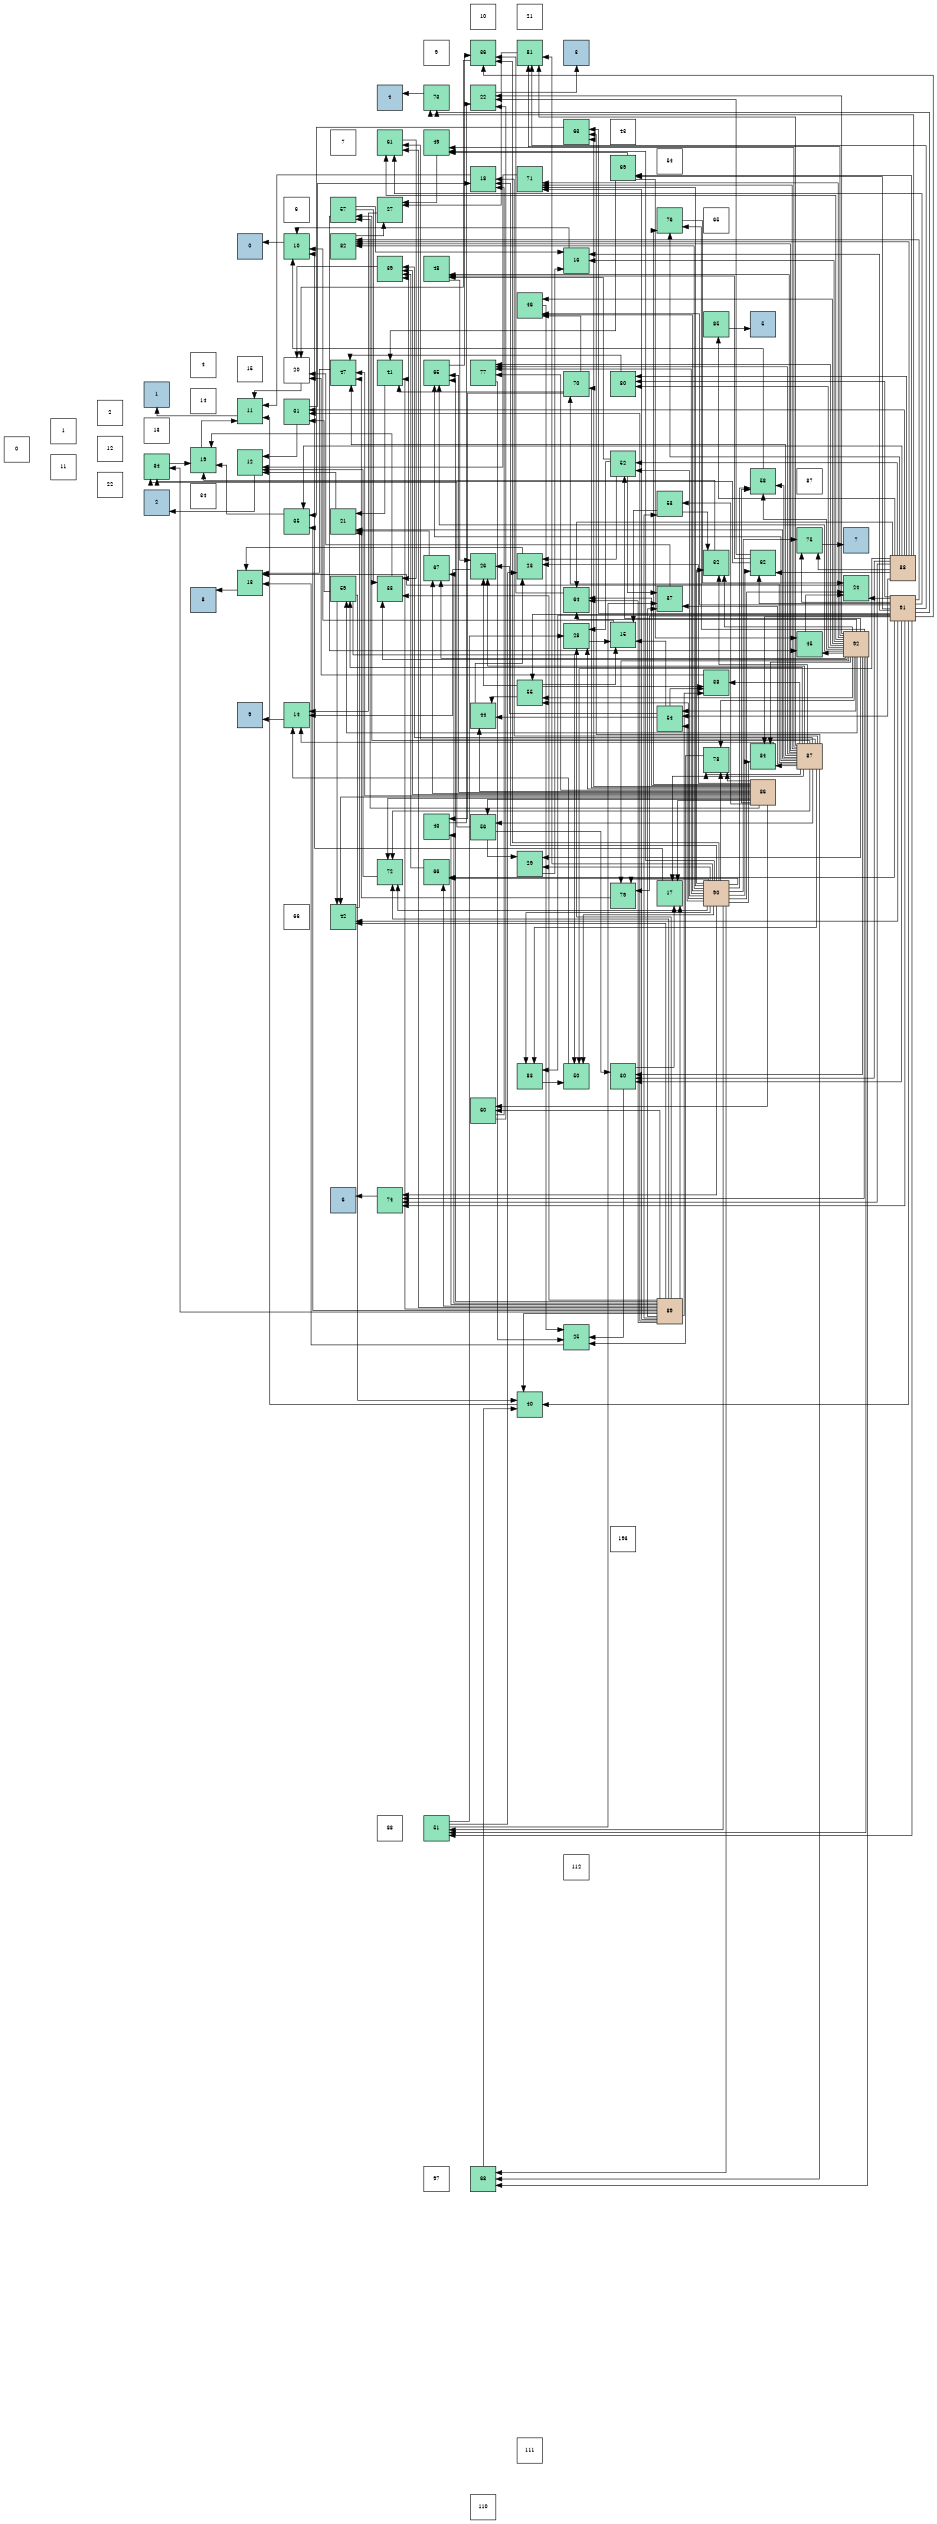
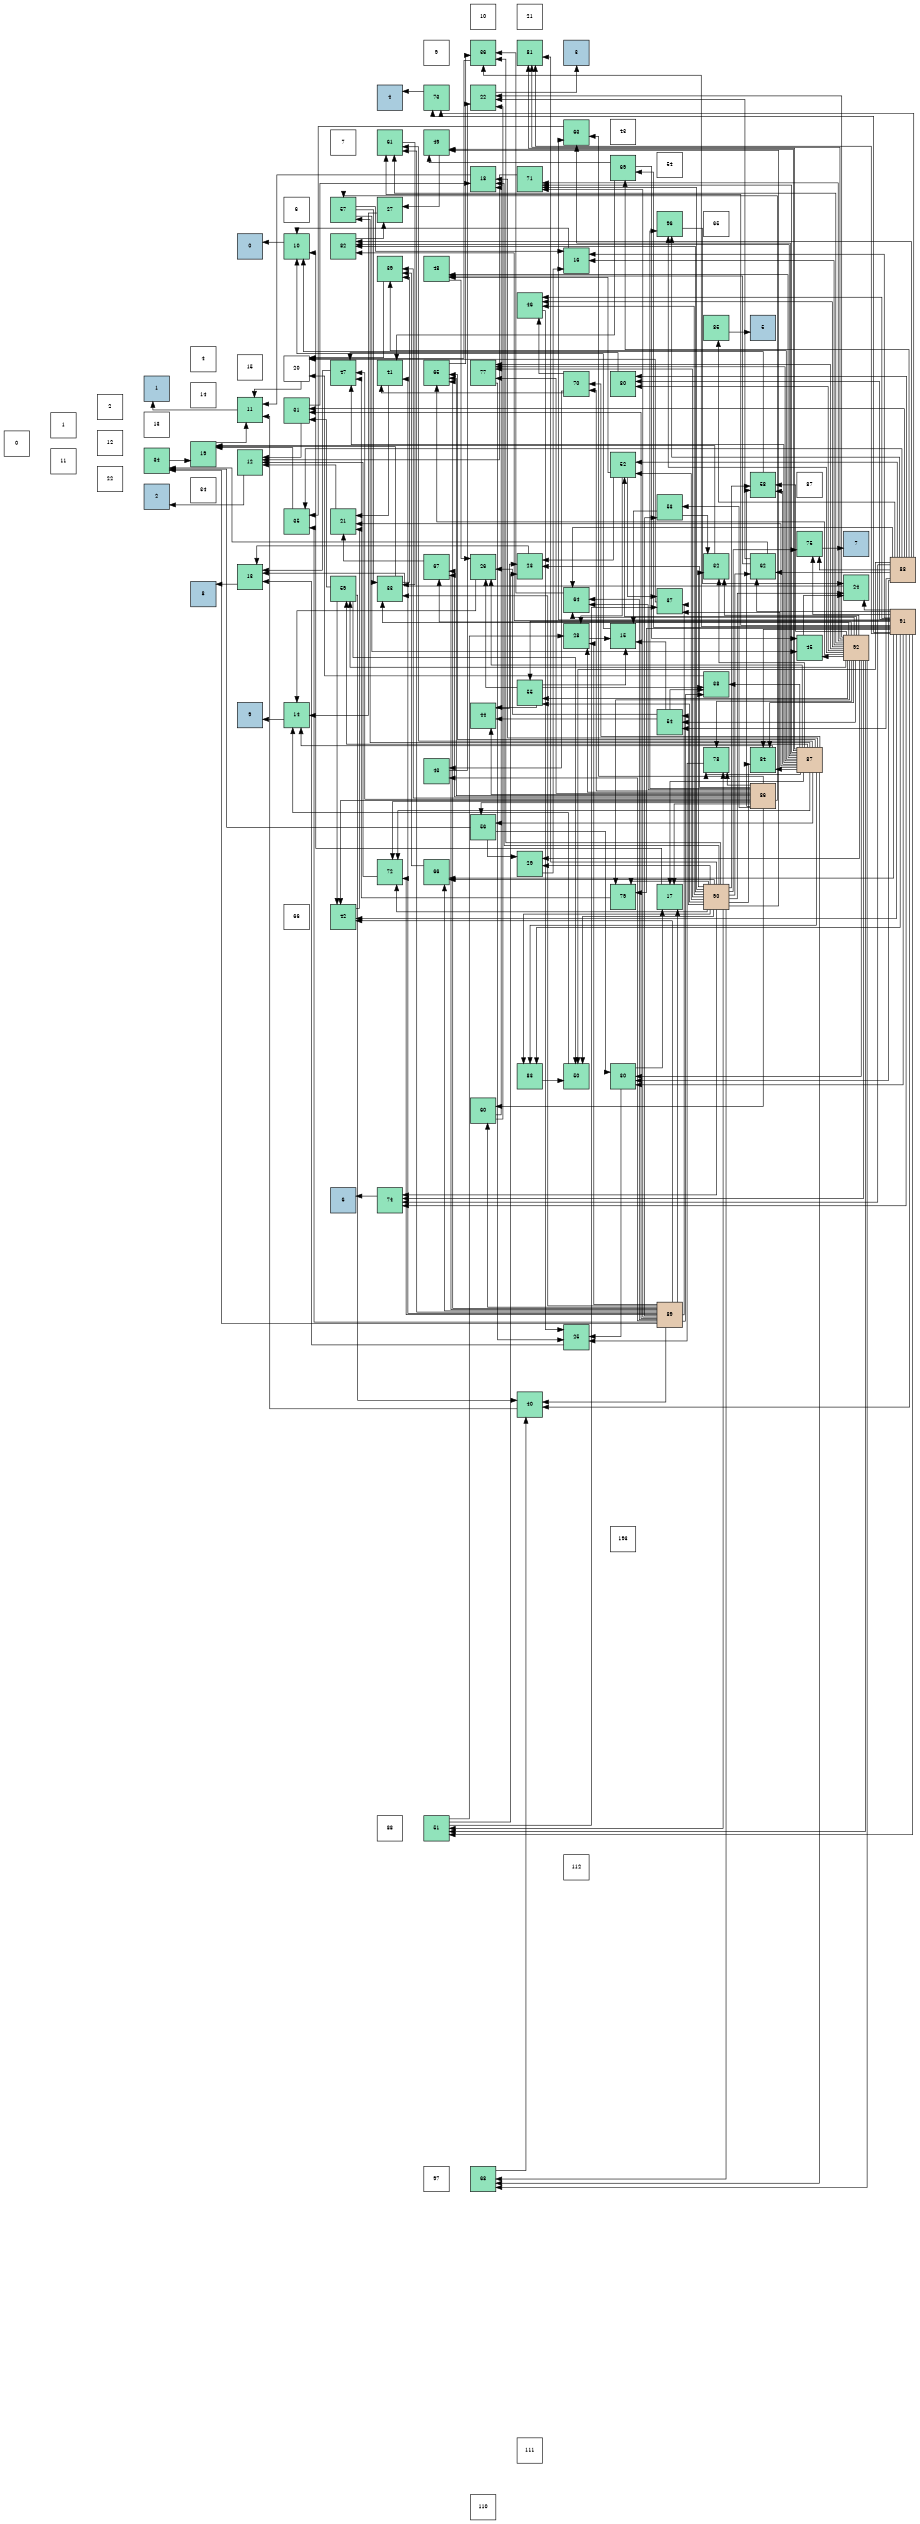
edge "81" -> "27": removed
node "76": label "76" -> "96"
